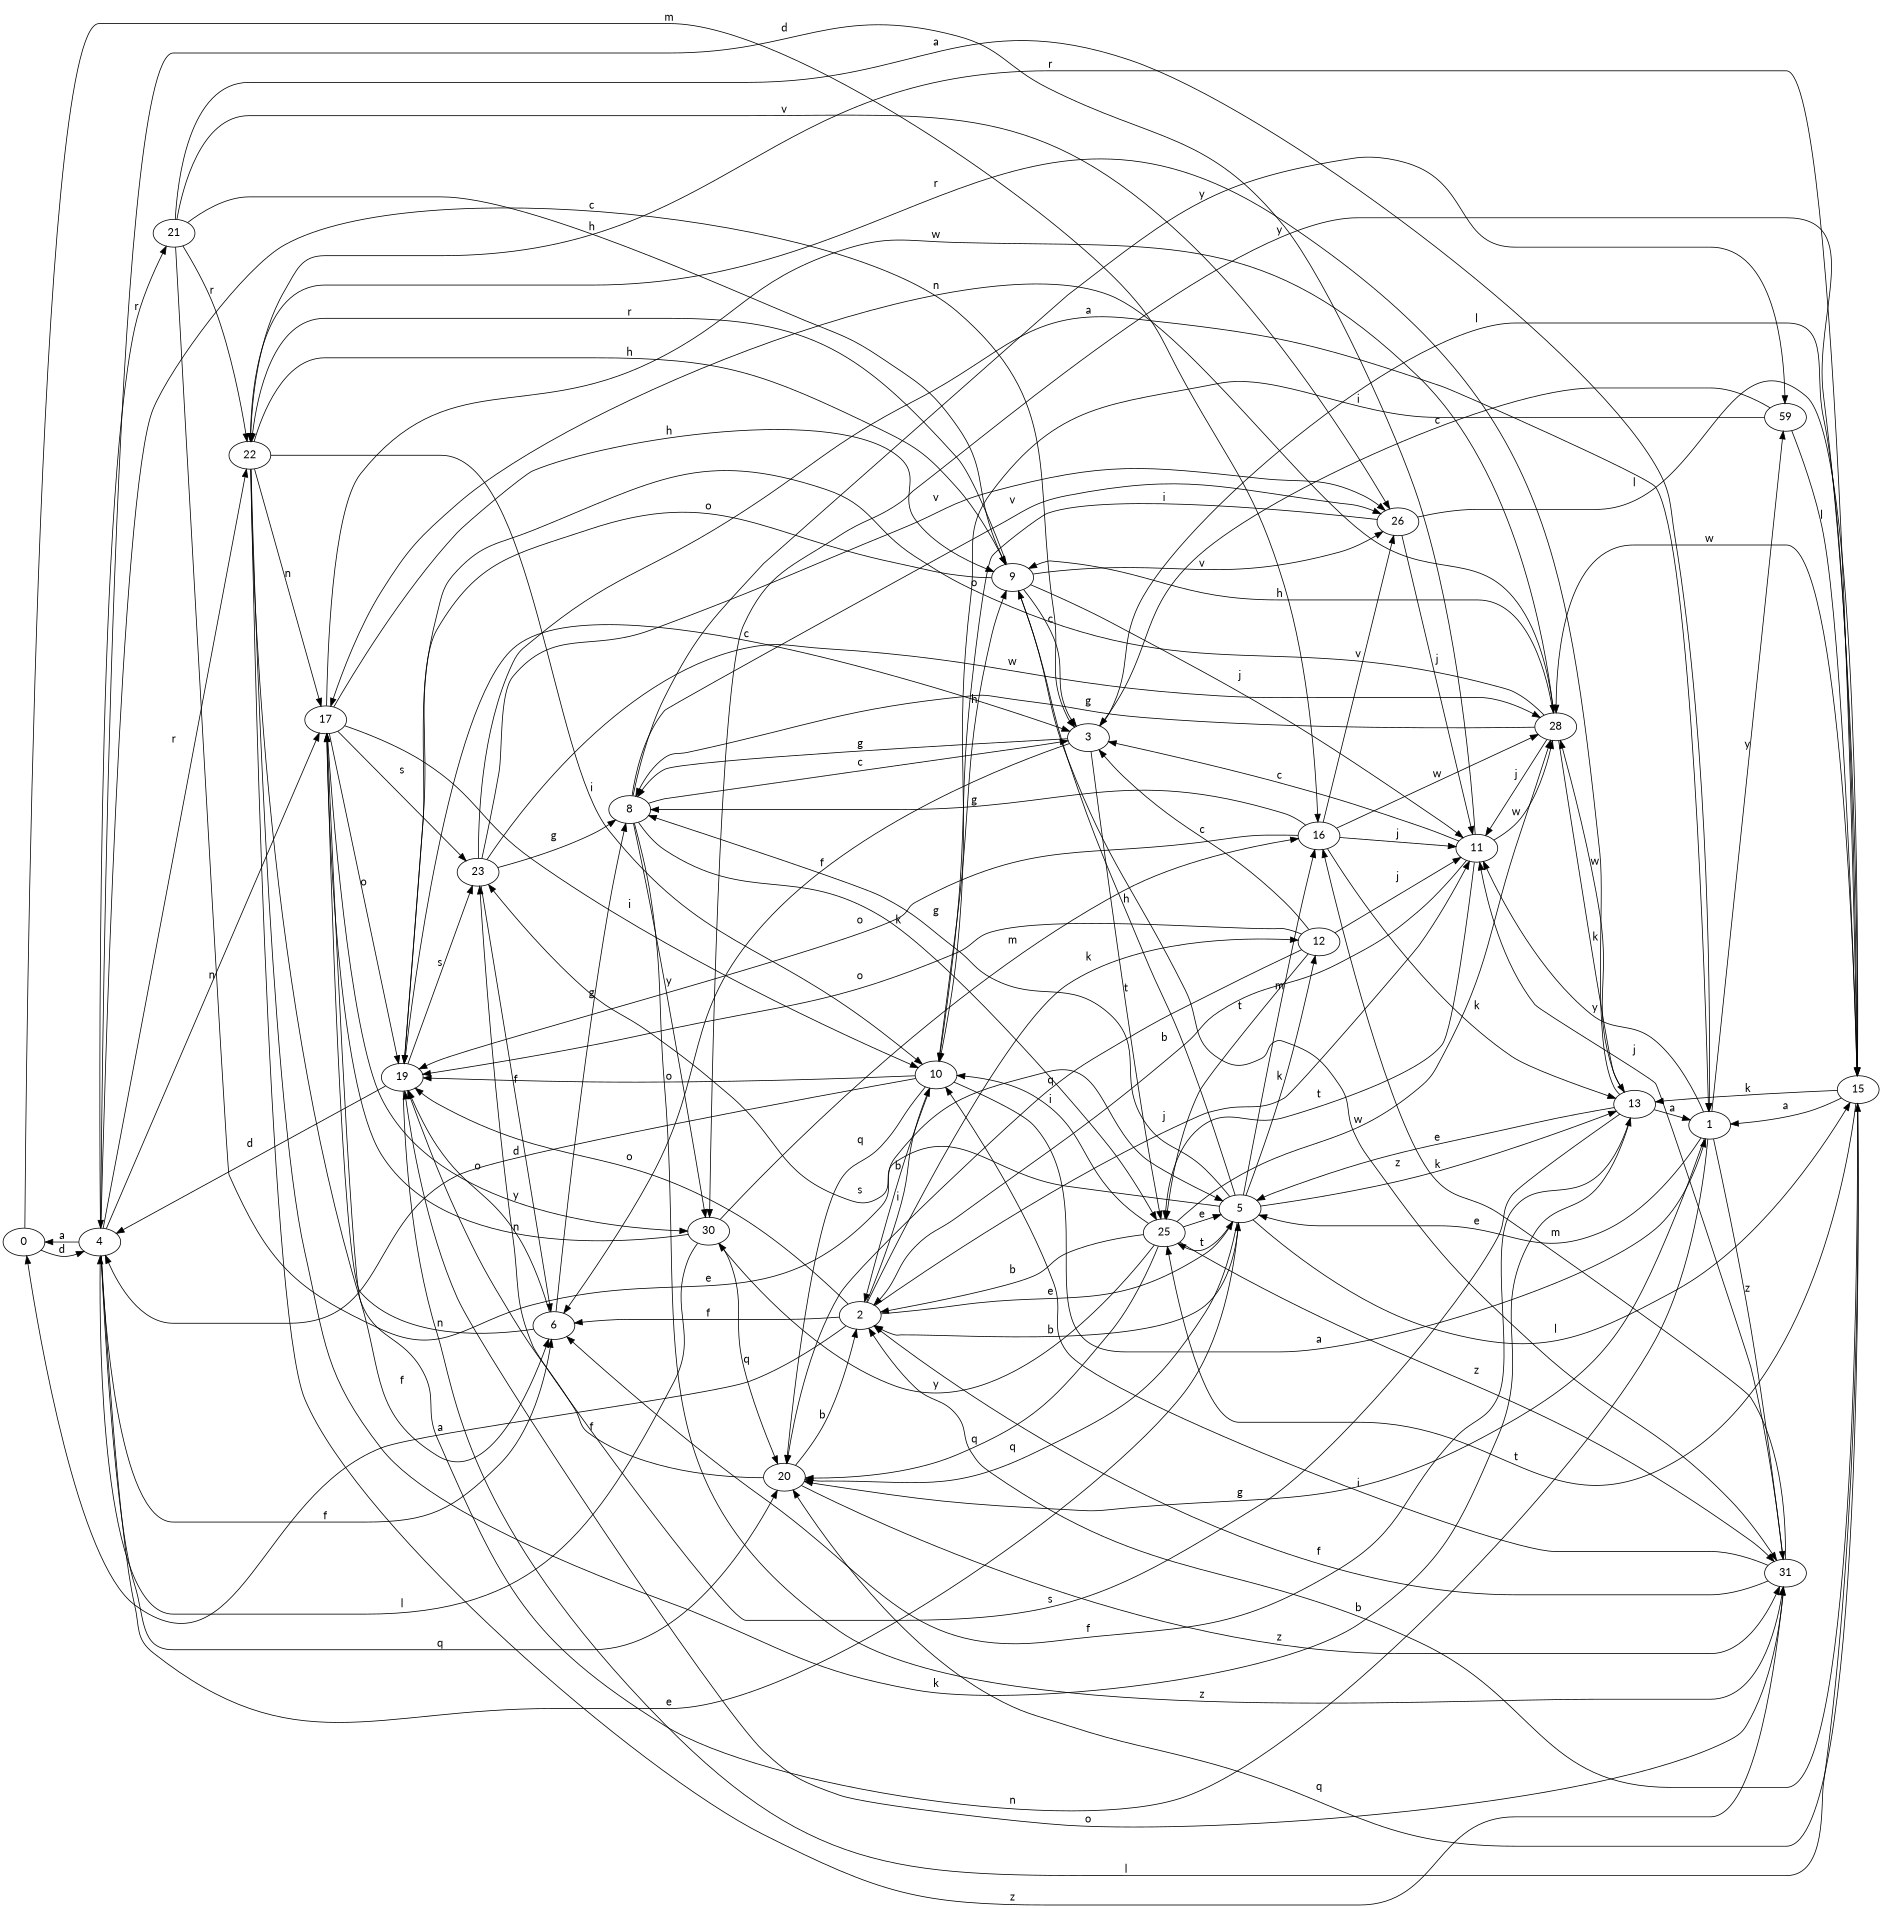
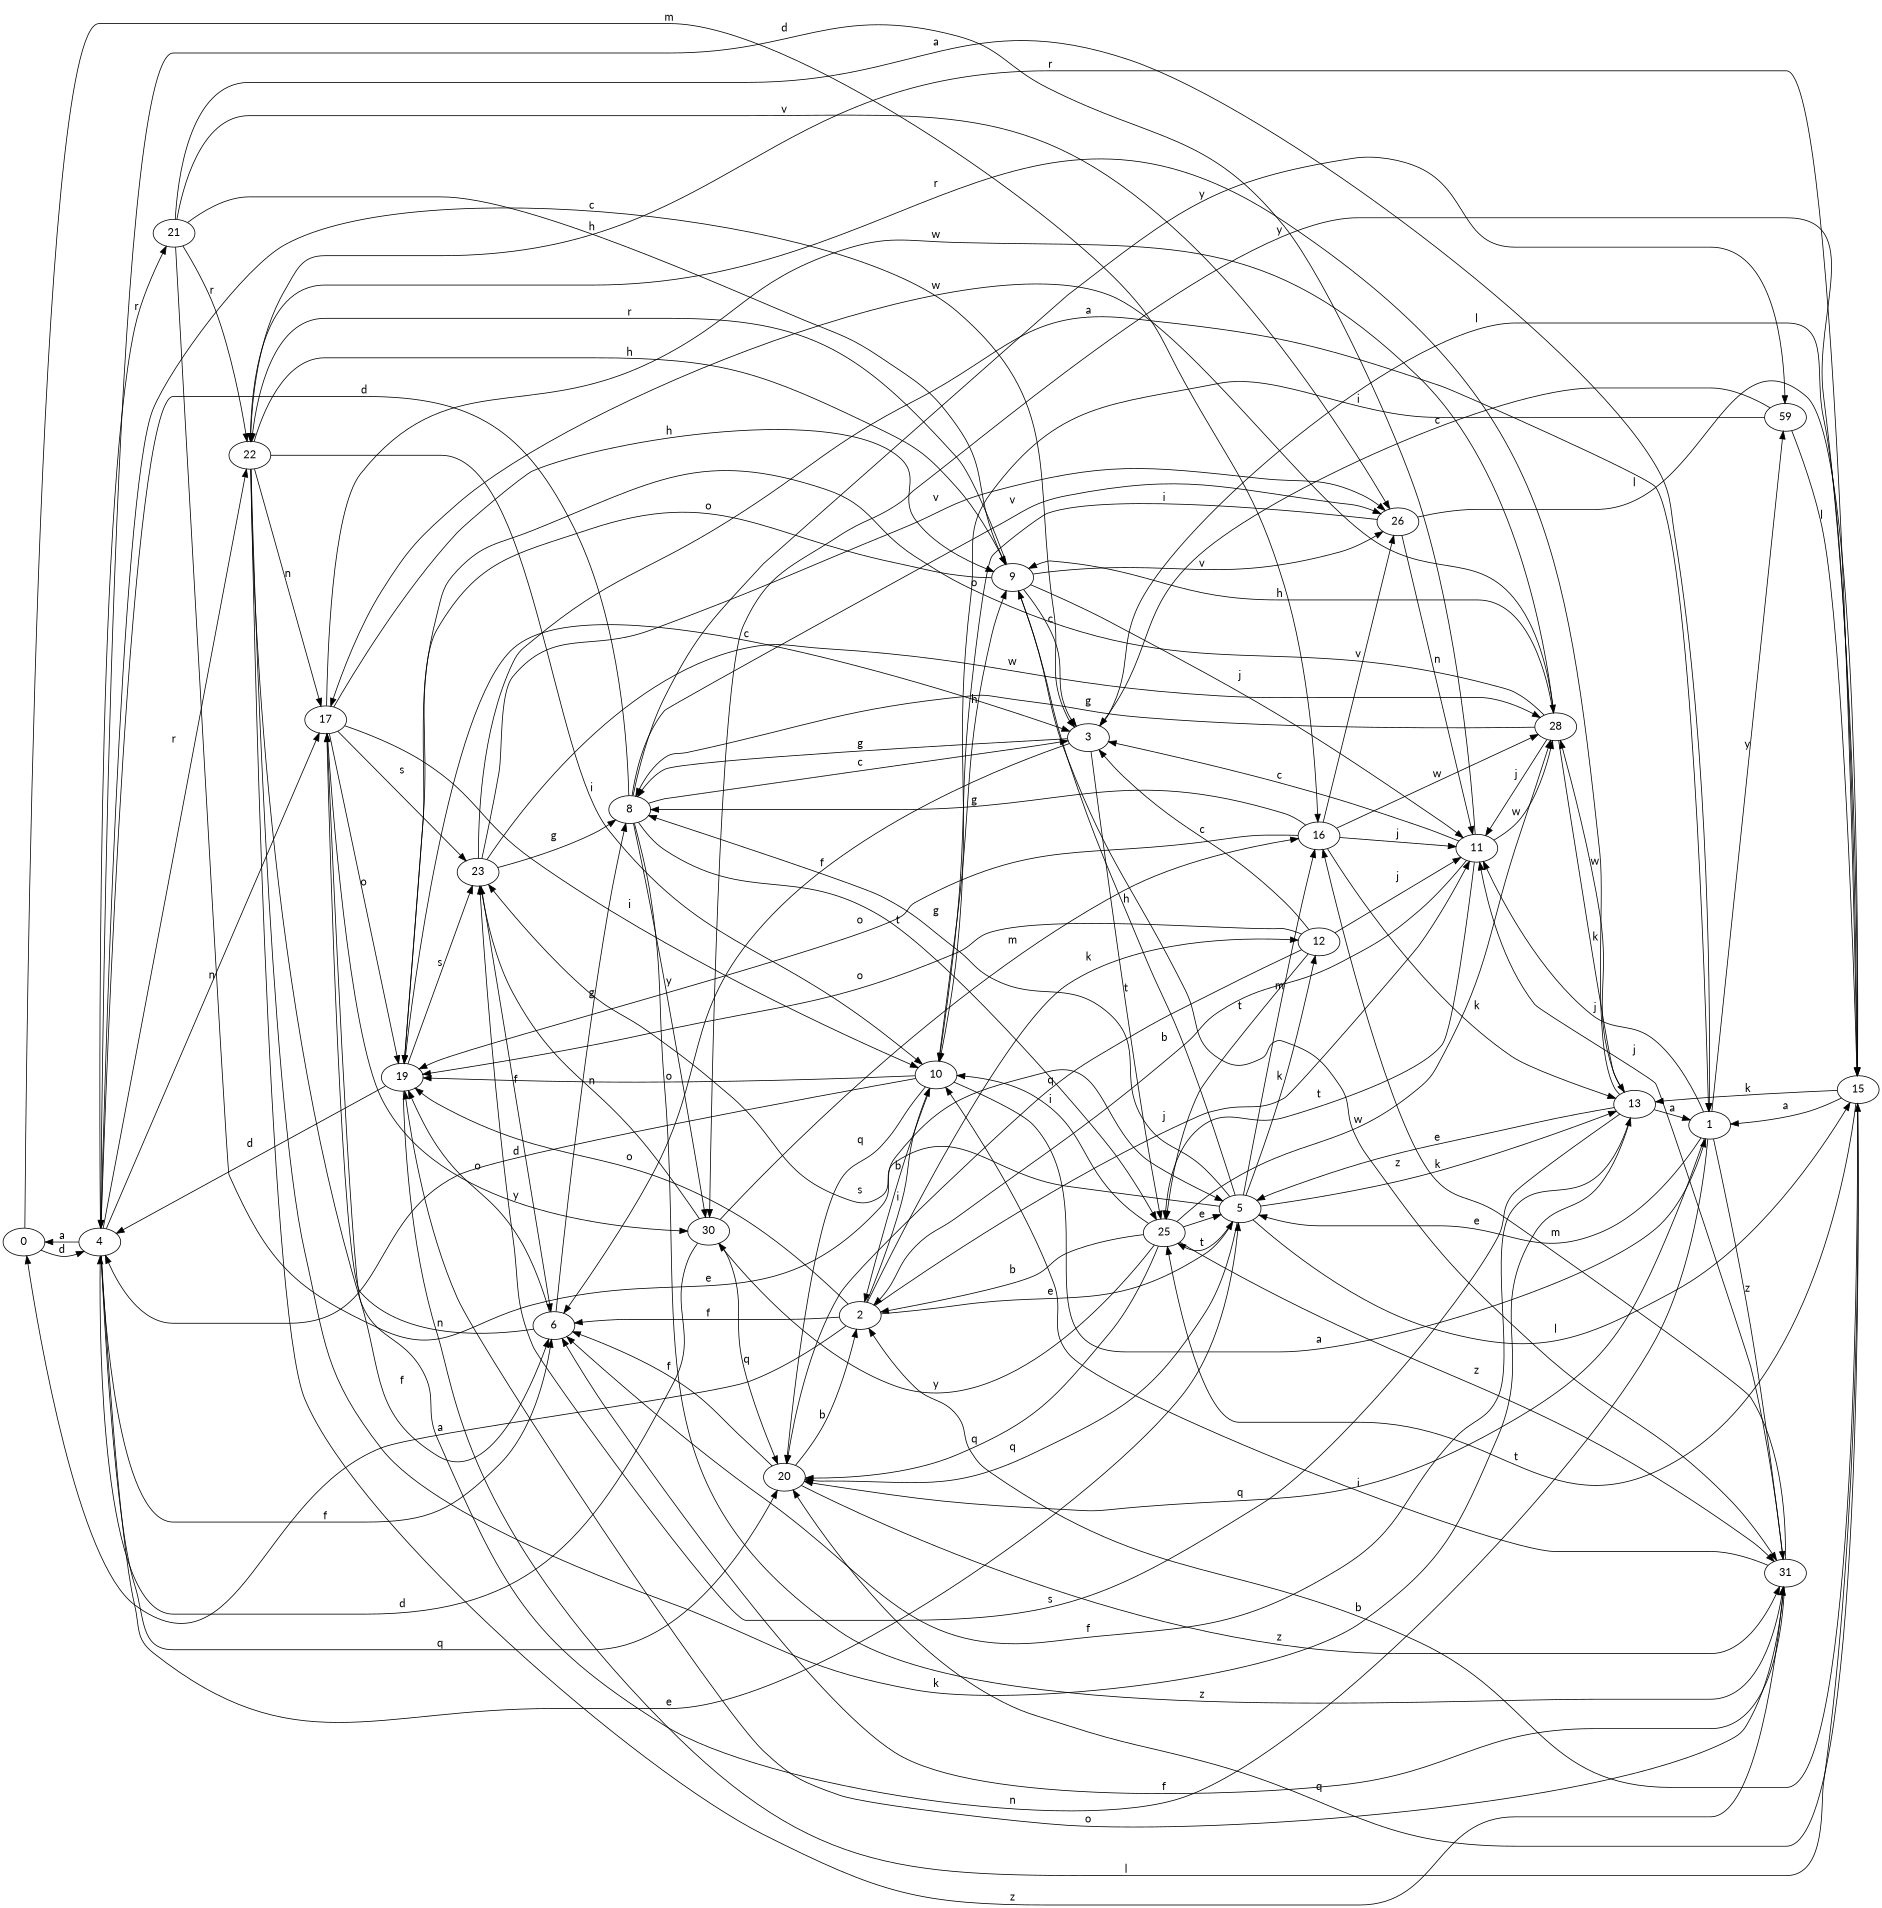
edge "28" -> "17": label "n" -> "w"
edge "8" -> "4": added, label "d"
edge "15" -> "28": removed, label "w"
edge "26" -> "11": label "j" -> "n"
edge "8" -> "25": label "k" -> "t"
edge "1" -> "11": label "y" -> "j"
edge "30" -> "17": now "30" -> "23"
edge "20" -> "19": now "20" -> "6"
edge "5" -> "2": removed, label "b"
edge "1" -> "20": label "g" -> "q"
edge "31" -> "2": now "31" -> "6"
edge "30" -> "4": label "l" -> "d"
